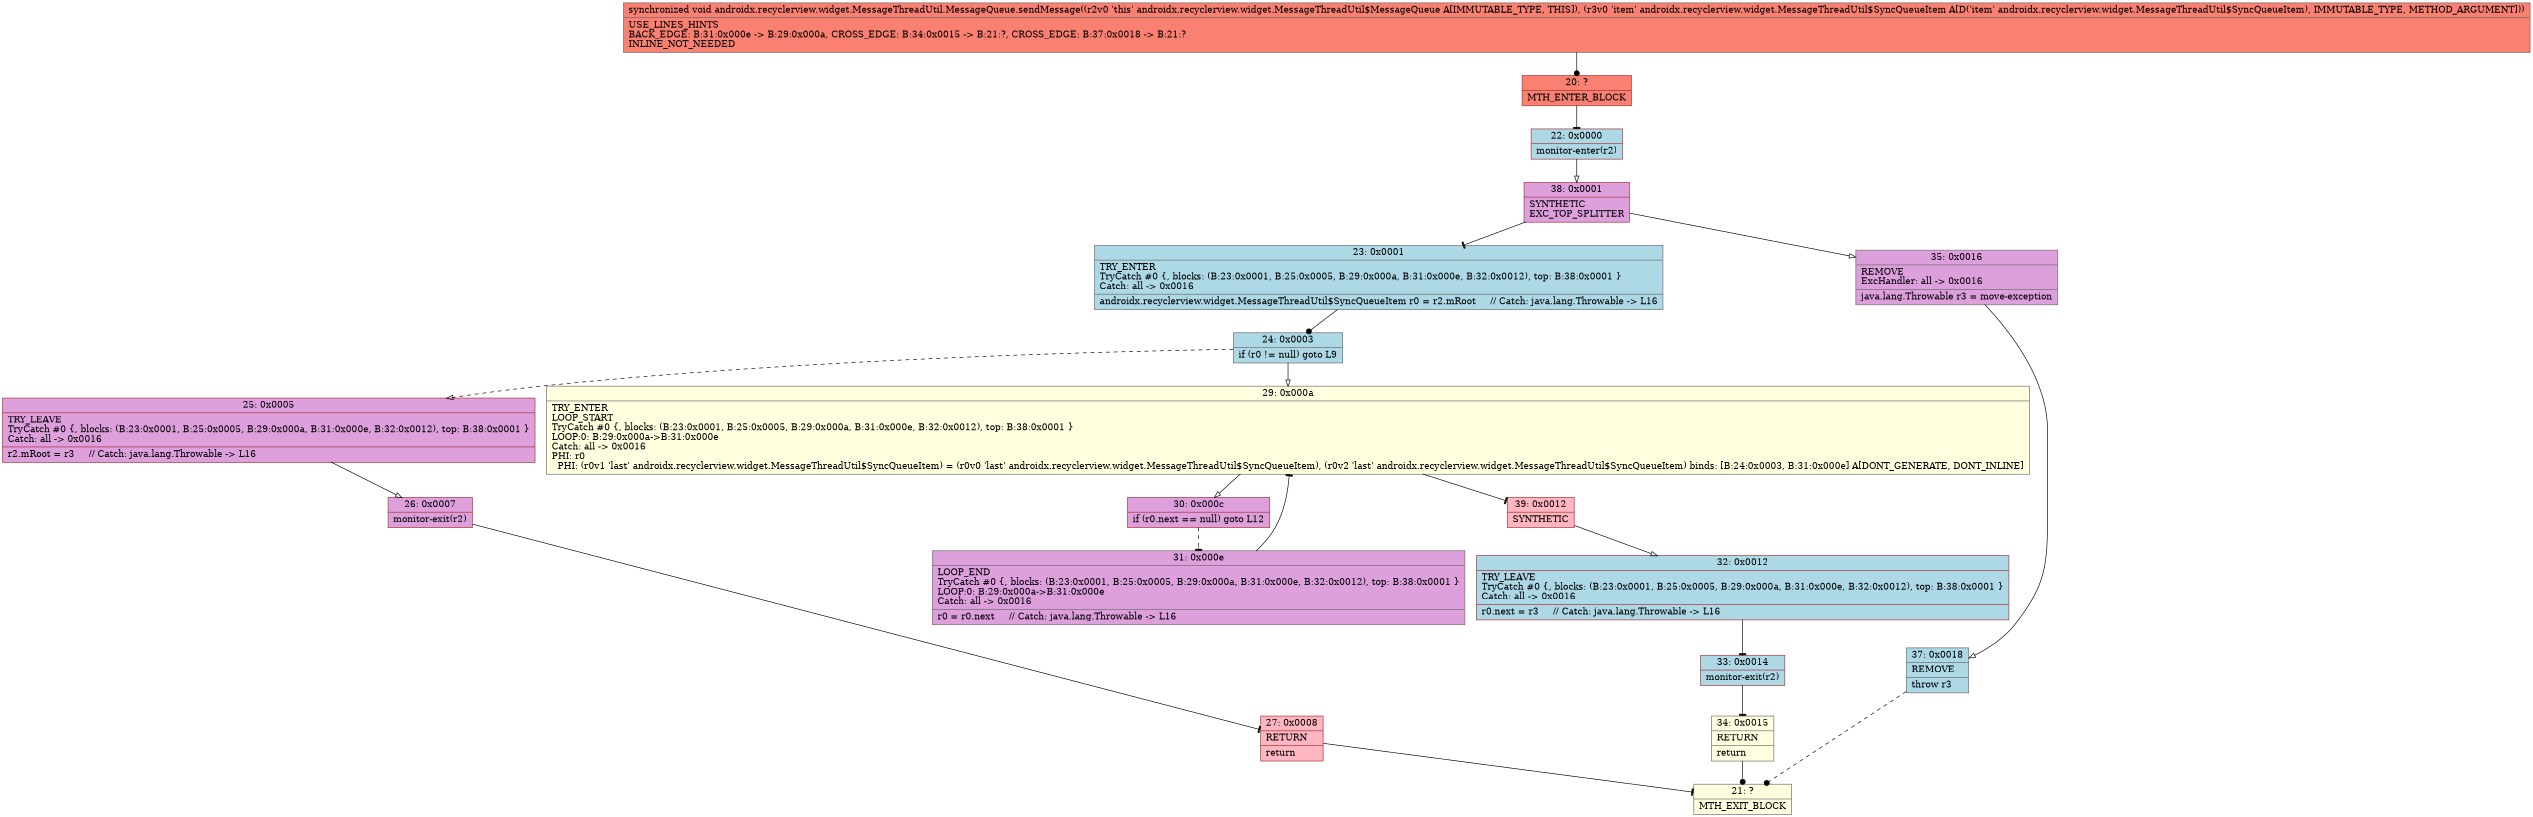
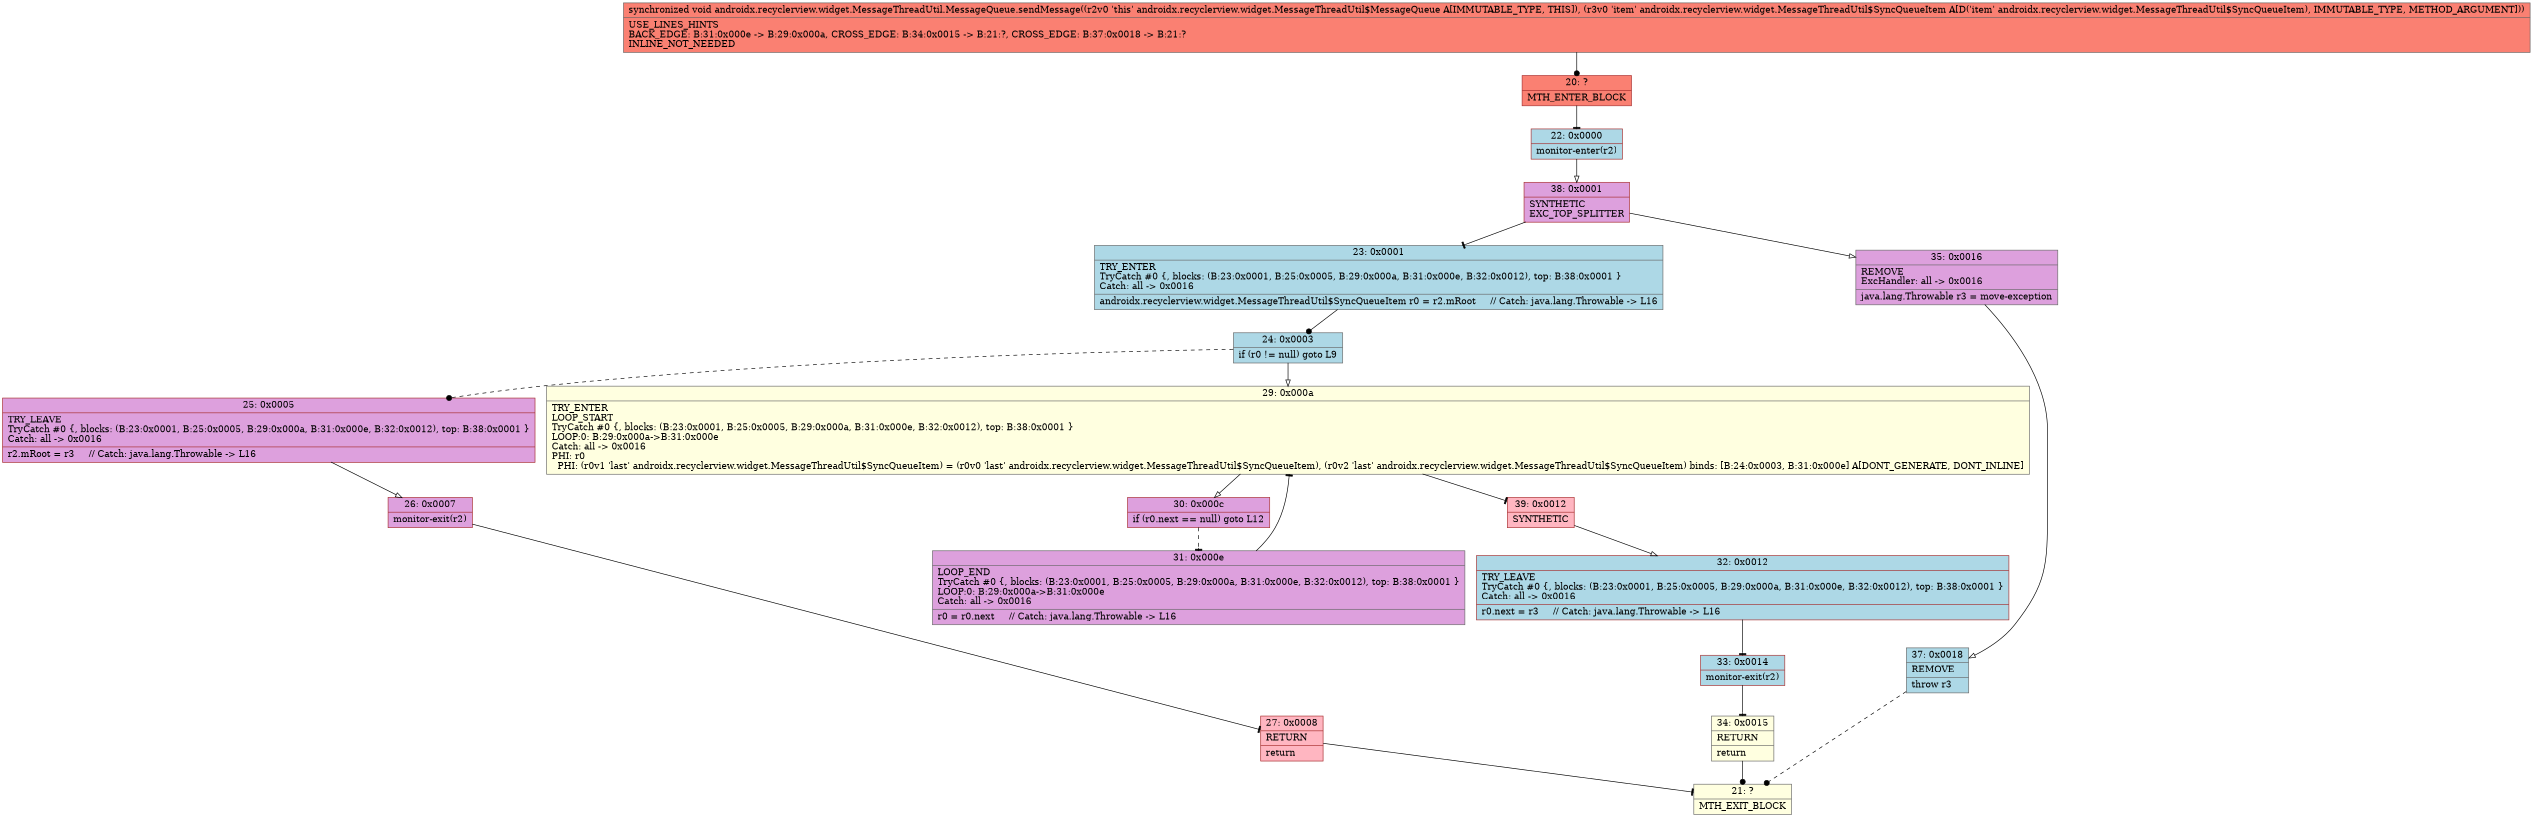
edge "24: 0x0003" -> "25: 0x0005": arrowhead onormal -> dot
